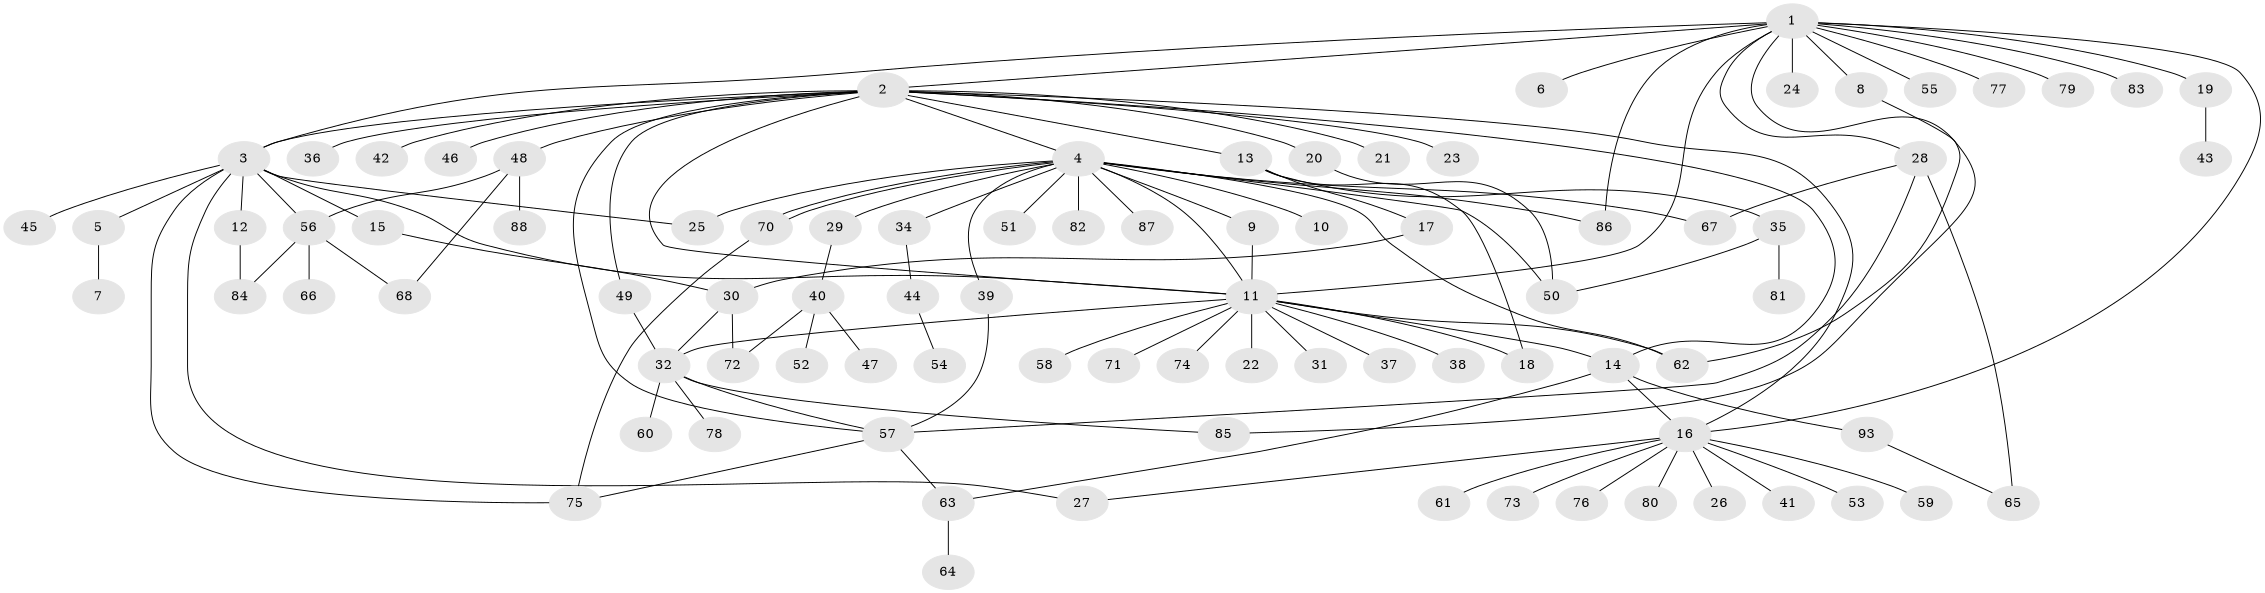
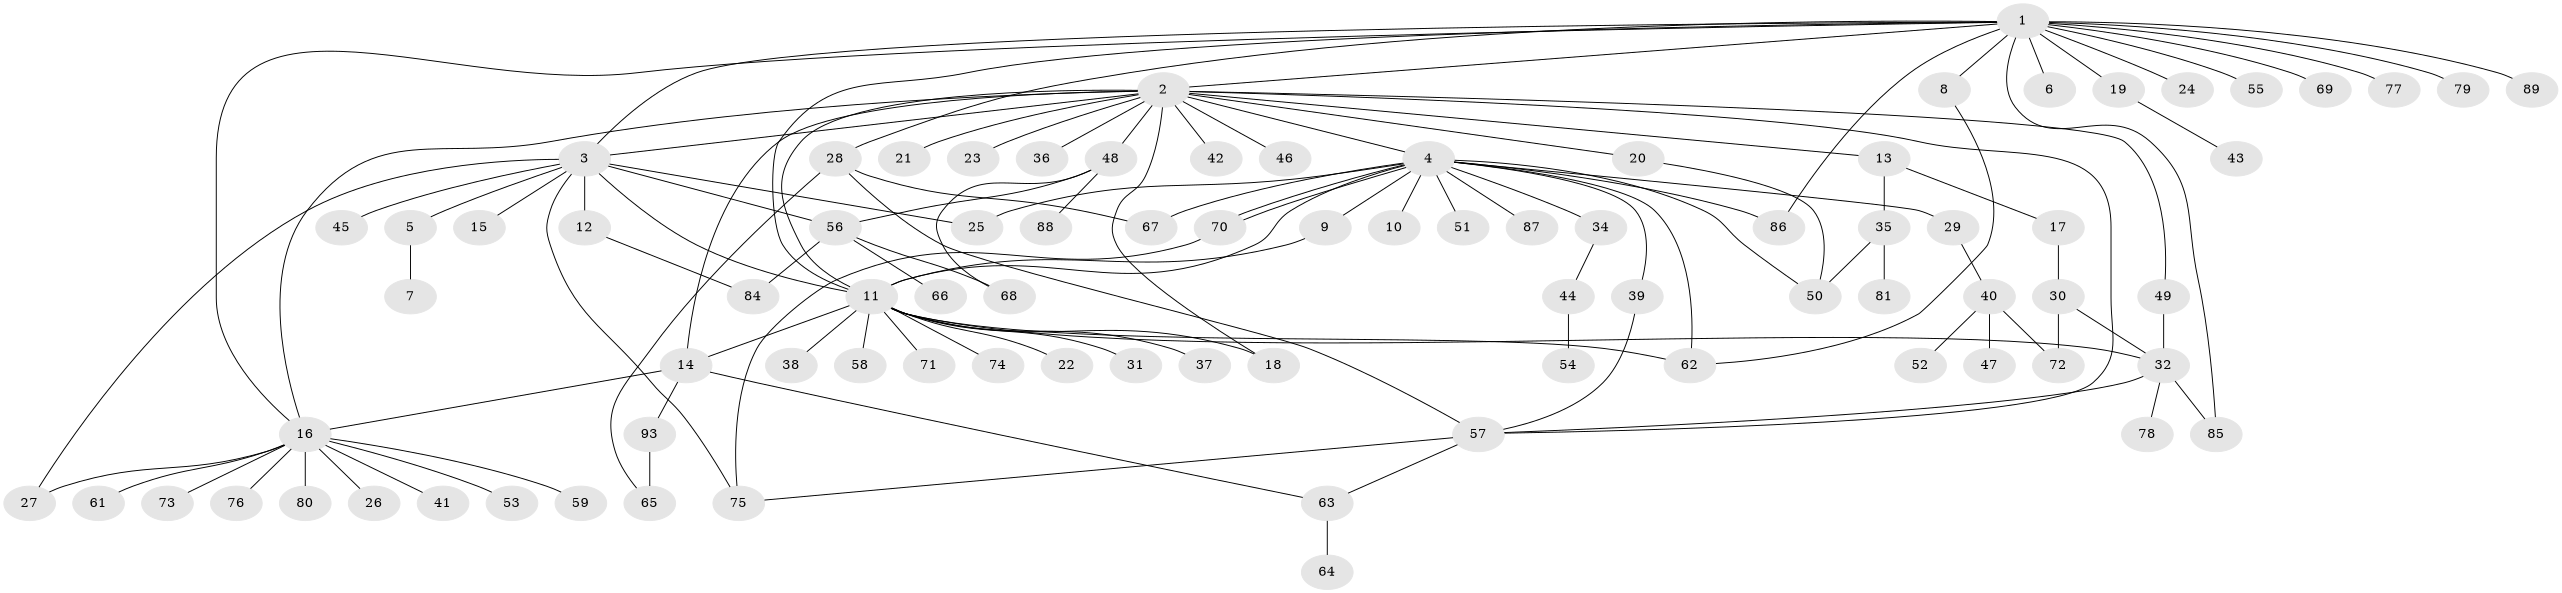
node "83": label "83" -> "89"
node "69": added
edge "13" -- "18": now "2" -- "18"
node "82": removed
edge "15" -- "30": removed
node "60": removed
